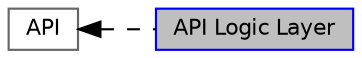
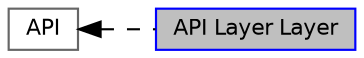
node "API Logic Layer": label "API Logic Layer" -> "API Layer Layer"
